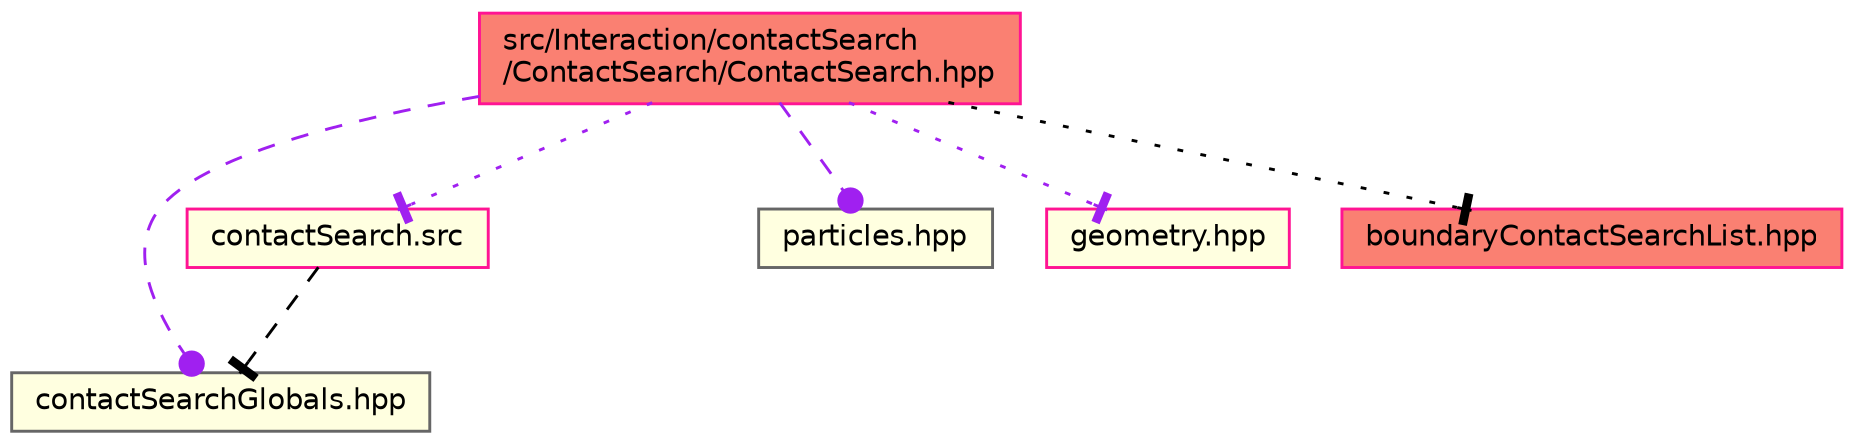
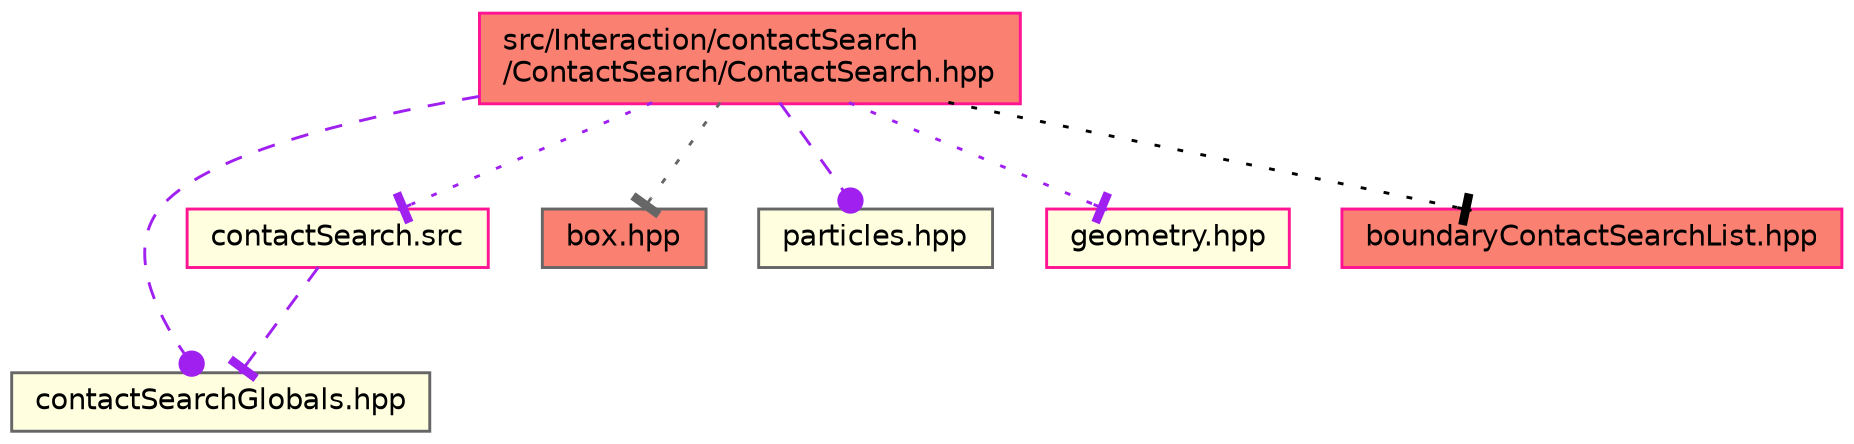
node "box.hpp": added
edge "contactSearch.src" -> "contactSearchGlobals.hpp": color black -> purple
